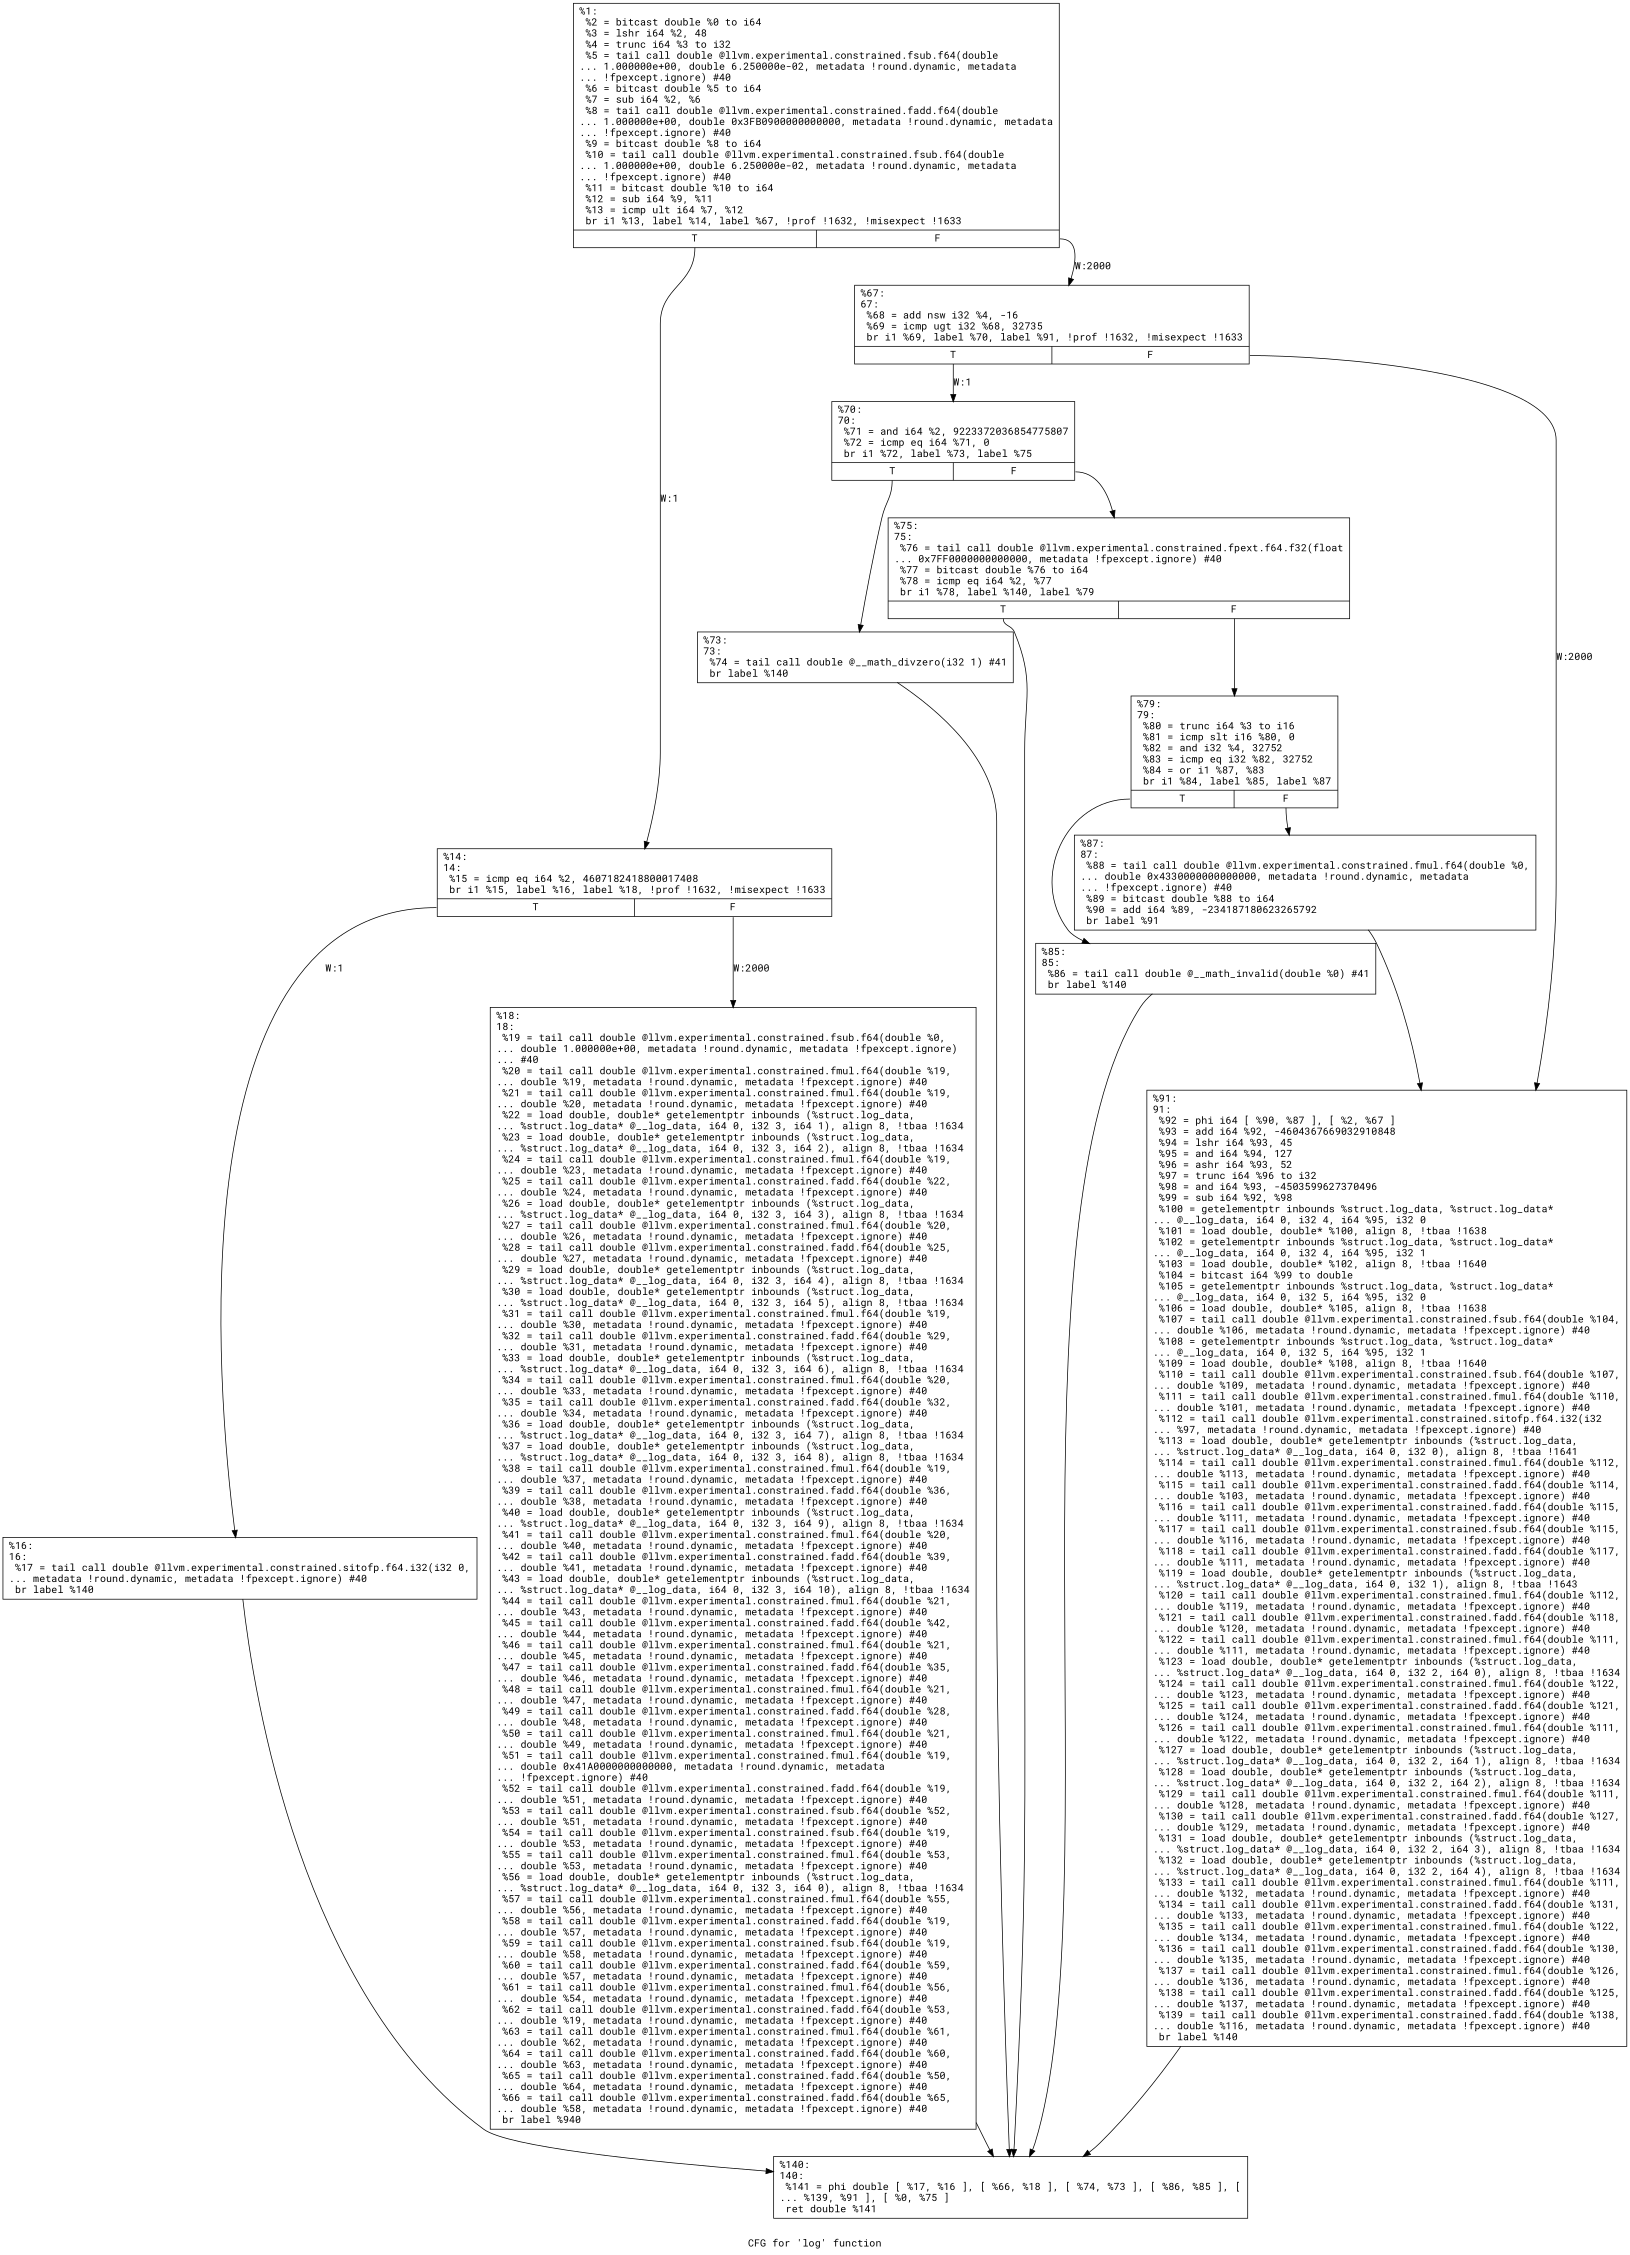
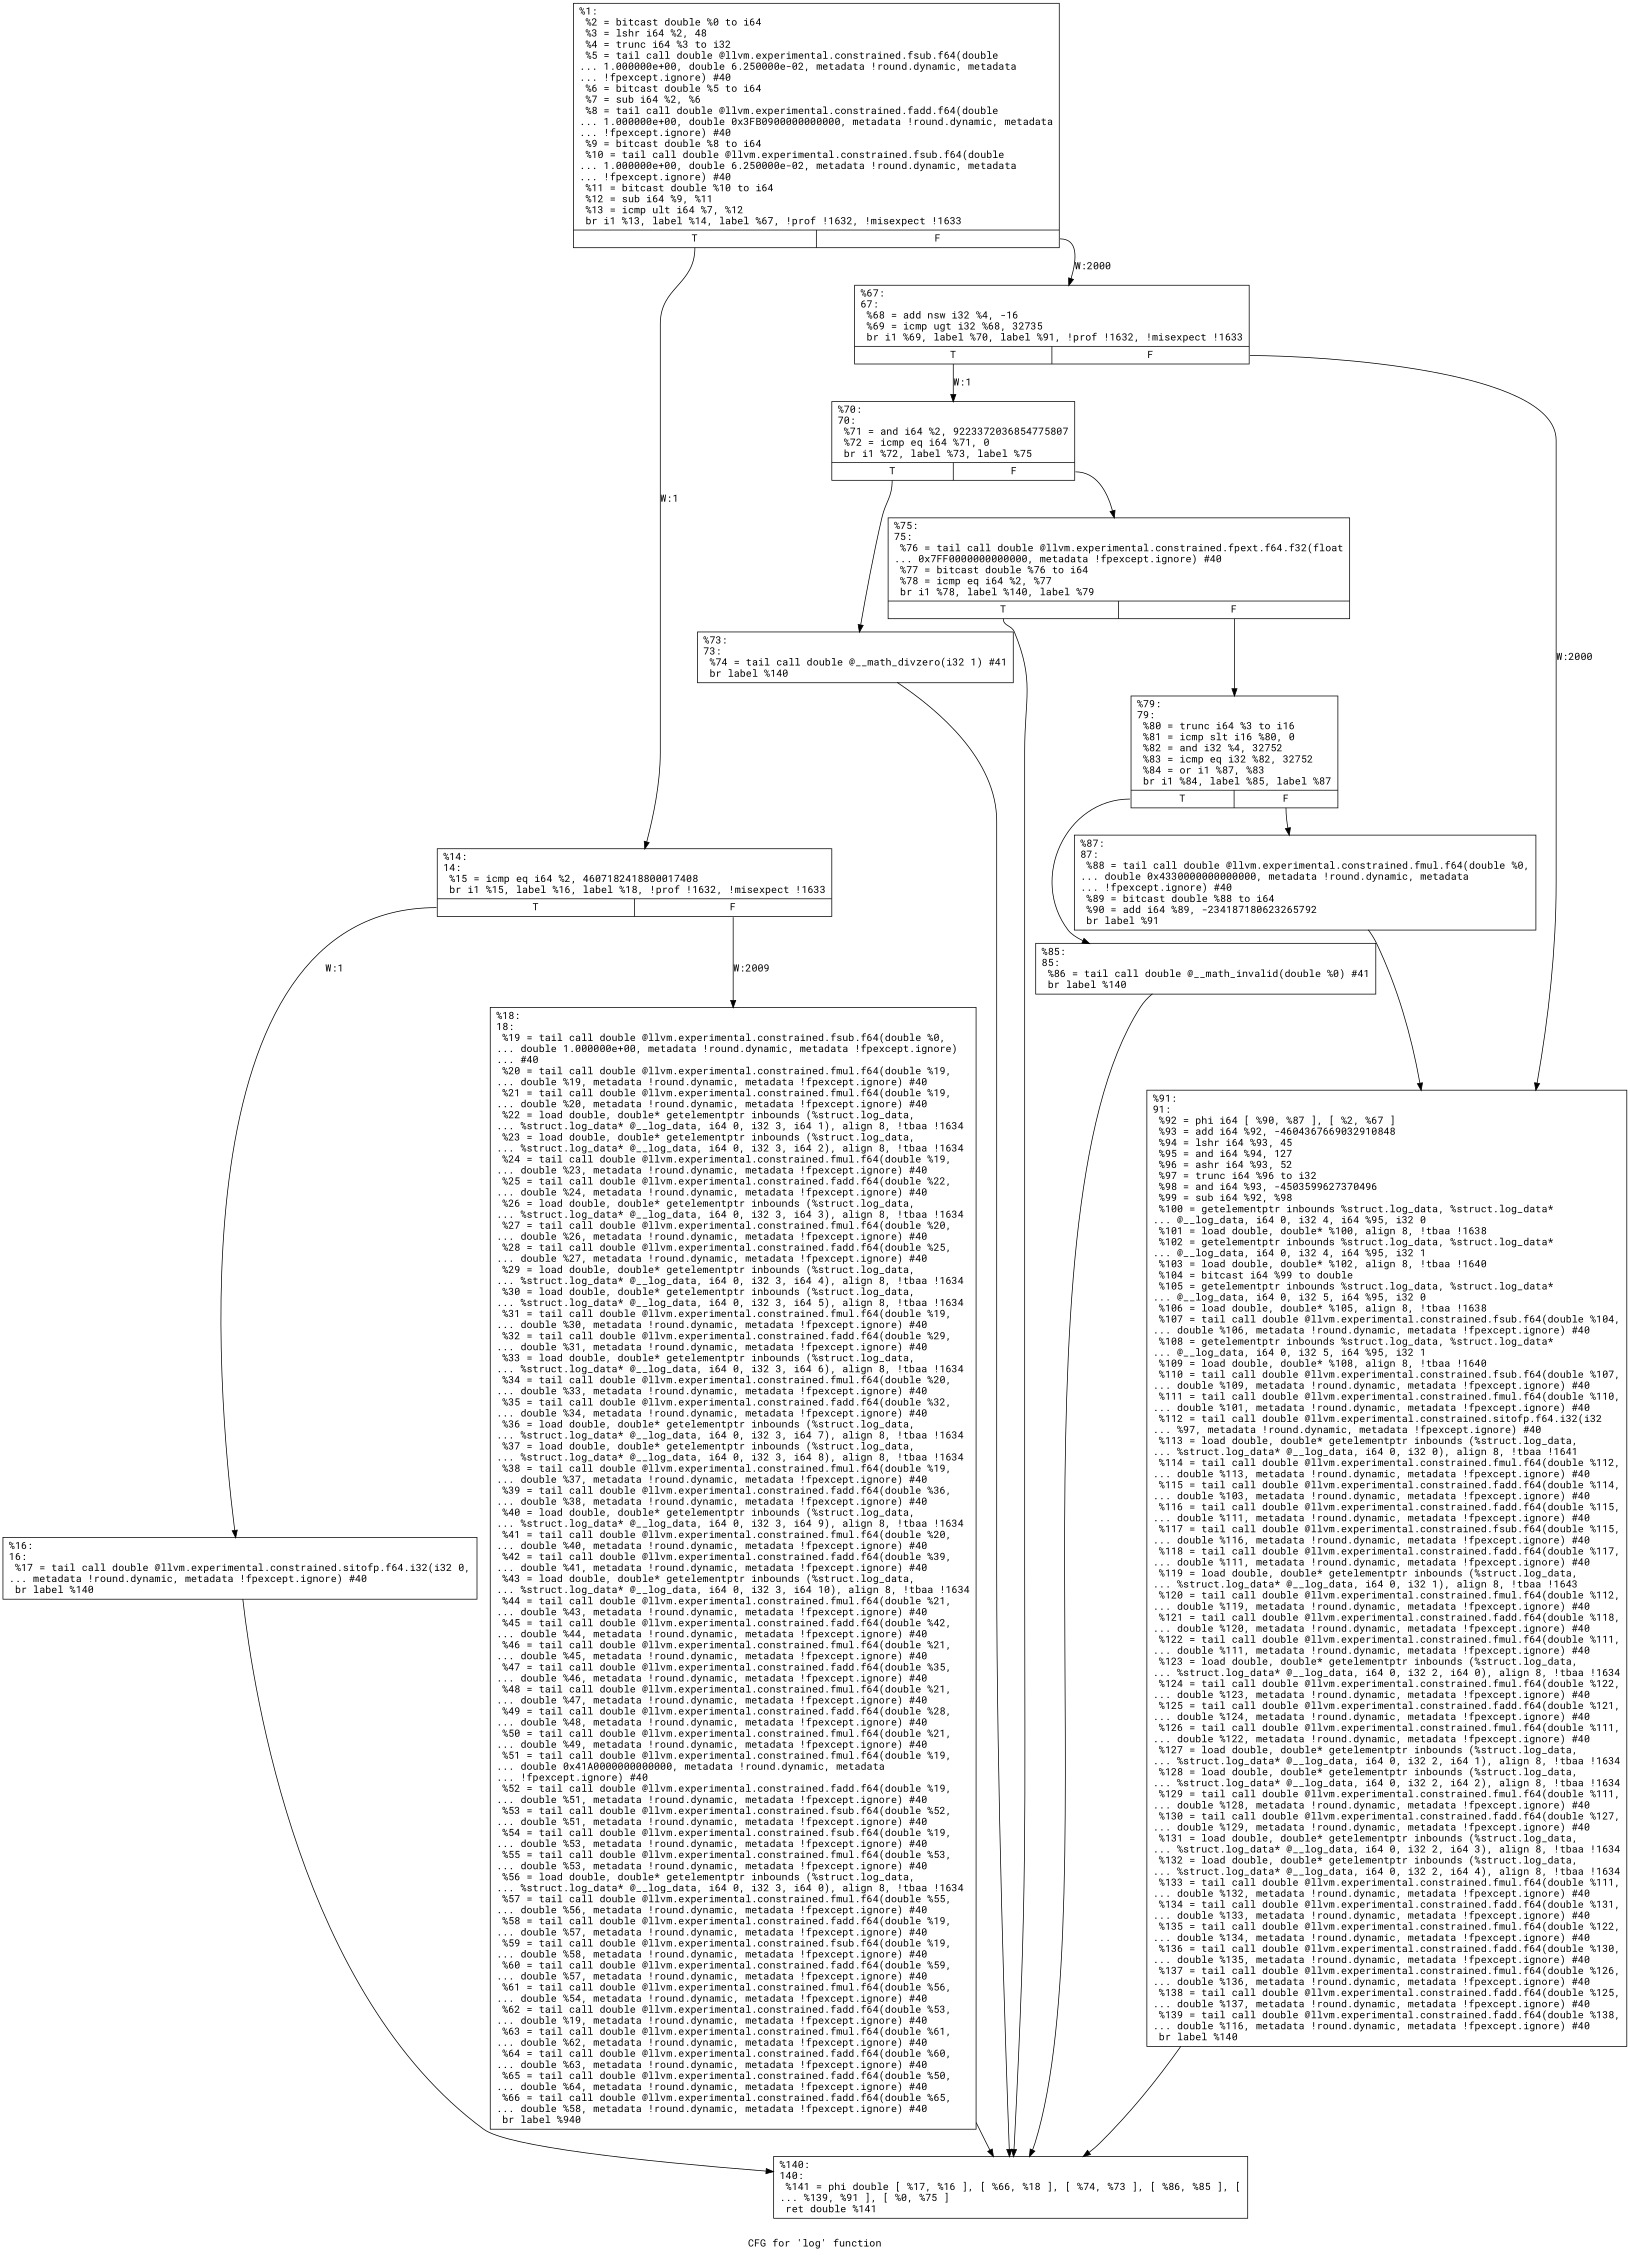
edge "%14:" -> "%18:": label "W:2000" -> "W:2009"
